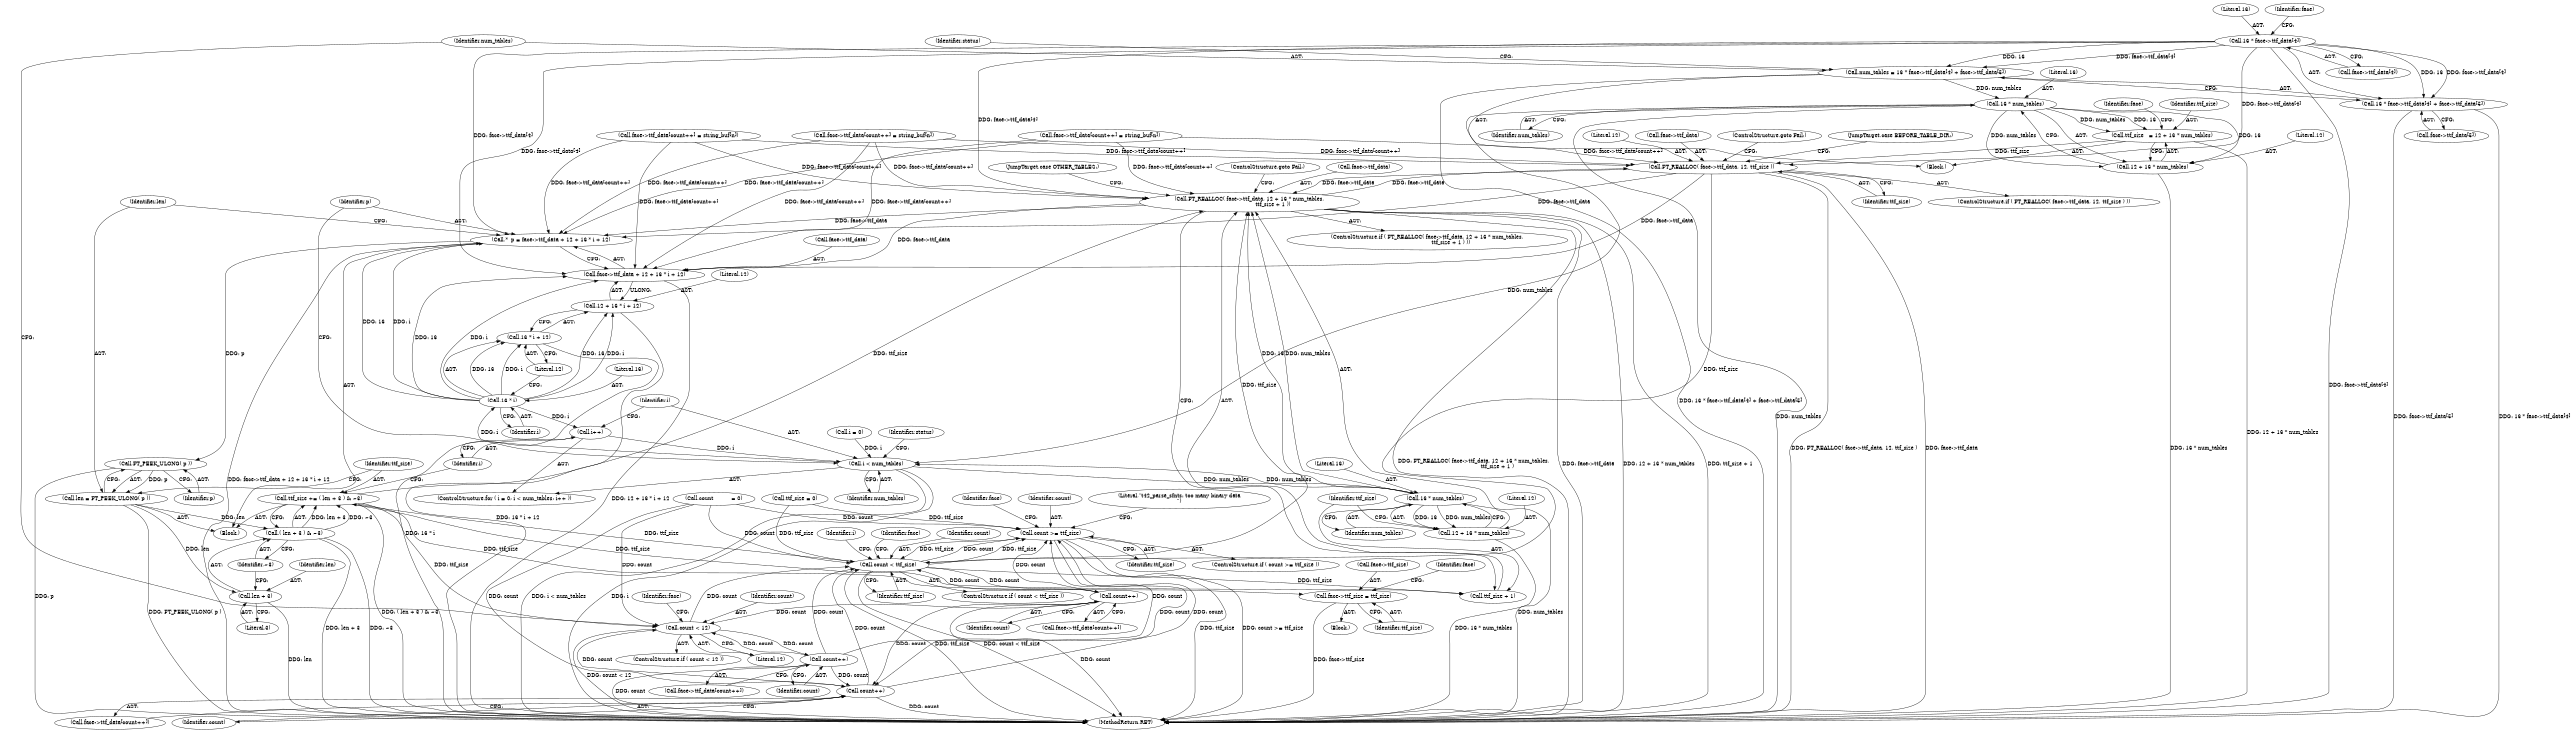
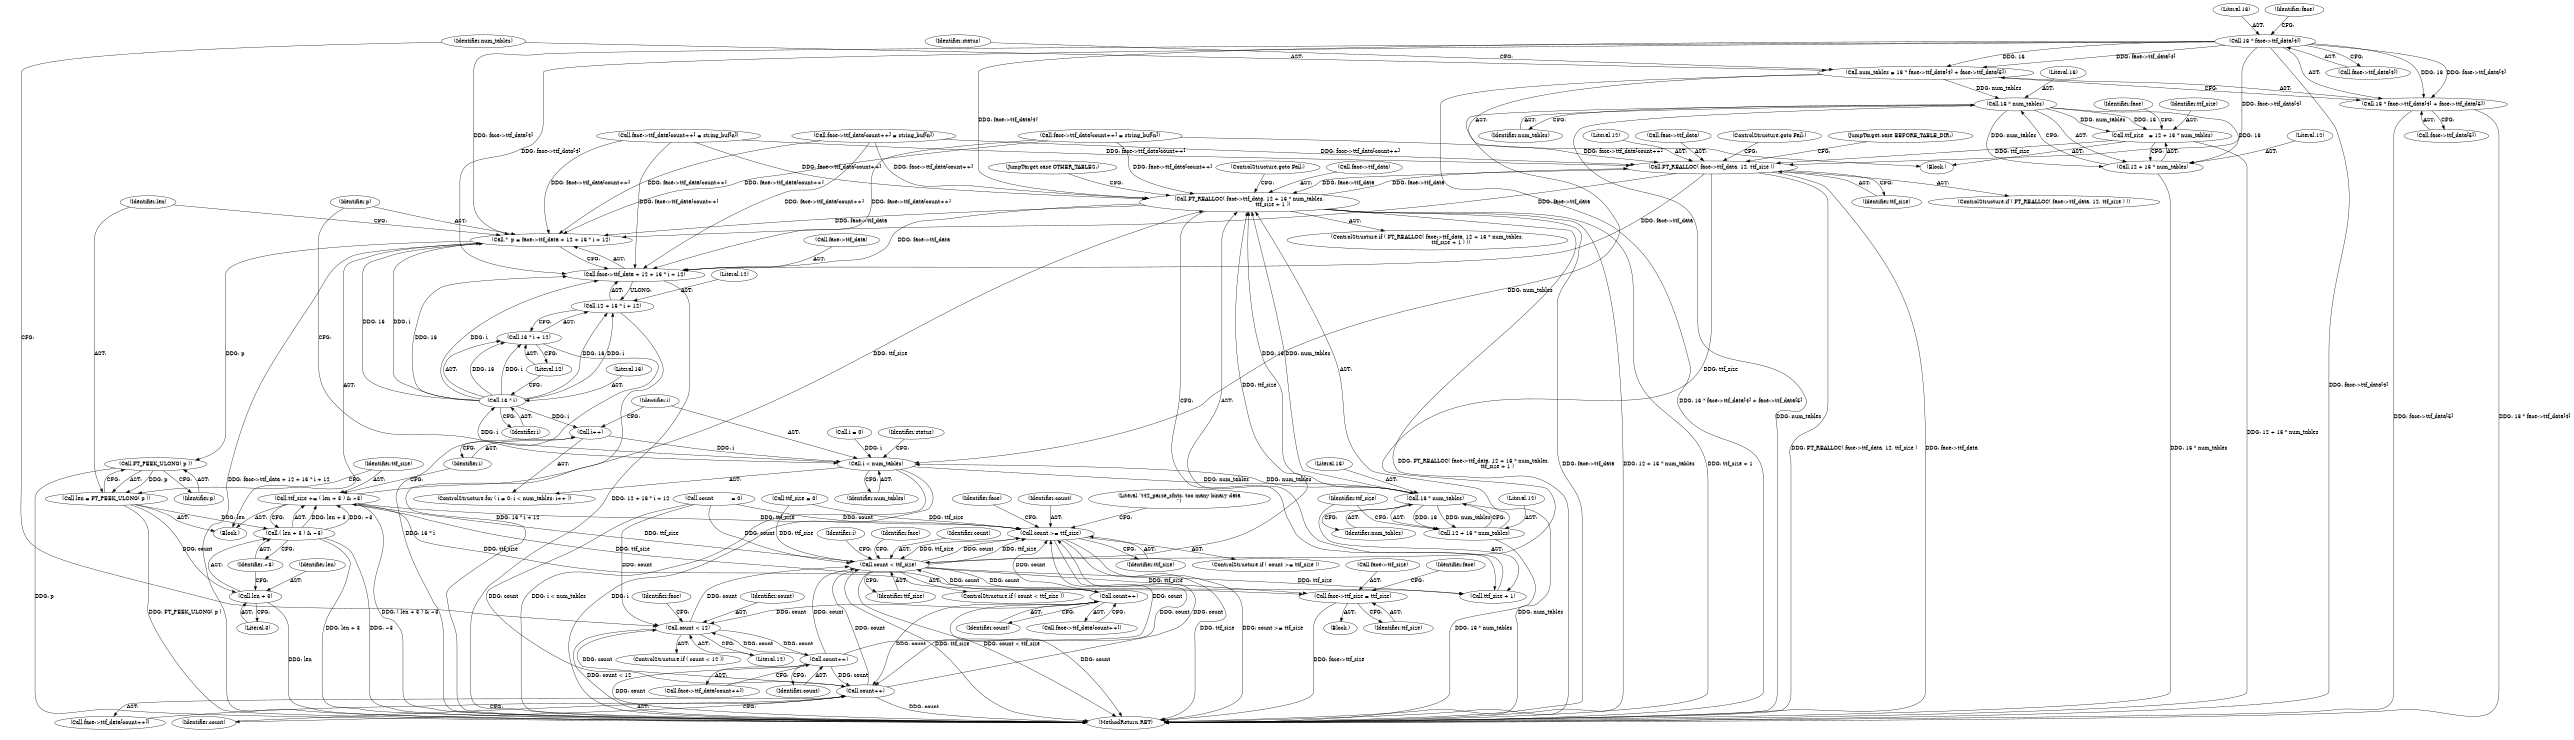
edge "(Call,len = FT_PEEK_ULONG( p ))" -> "(Call,len + 3)": label "DDG: len" -> "DDG: count"
edge "(Call,count < ttf_size)" -> "(Call,face->ttf_size = ttf_size)": added, label "DDG: ttf_size"
edge "(Call,ttf_size += ( len + 3 ) & ~3)" -> "(Call,count < 12)": now "(Call,ttf_size += ( len + 3 ) & ~3)" -> "(Call,count >= ttf_size)"
